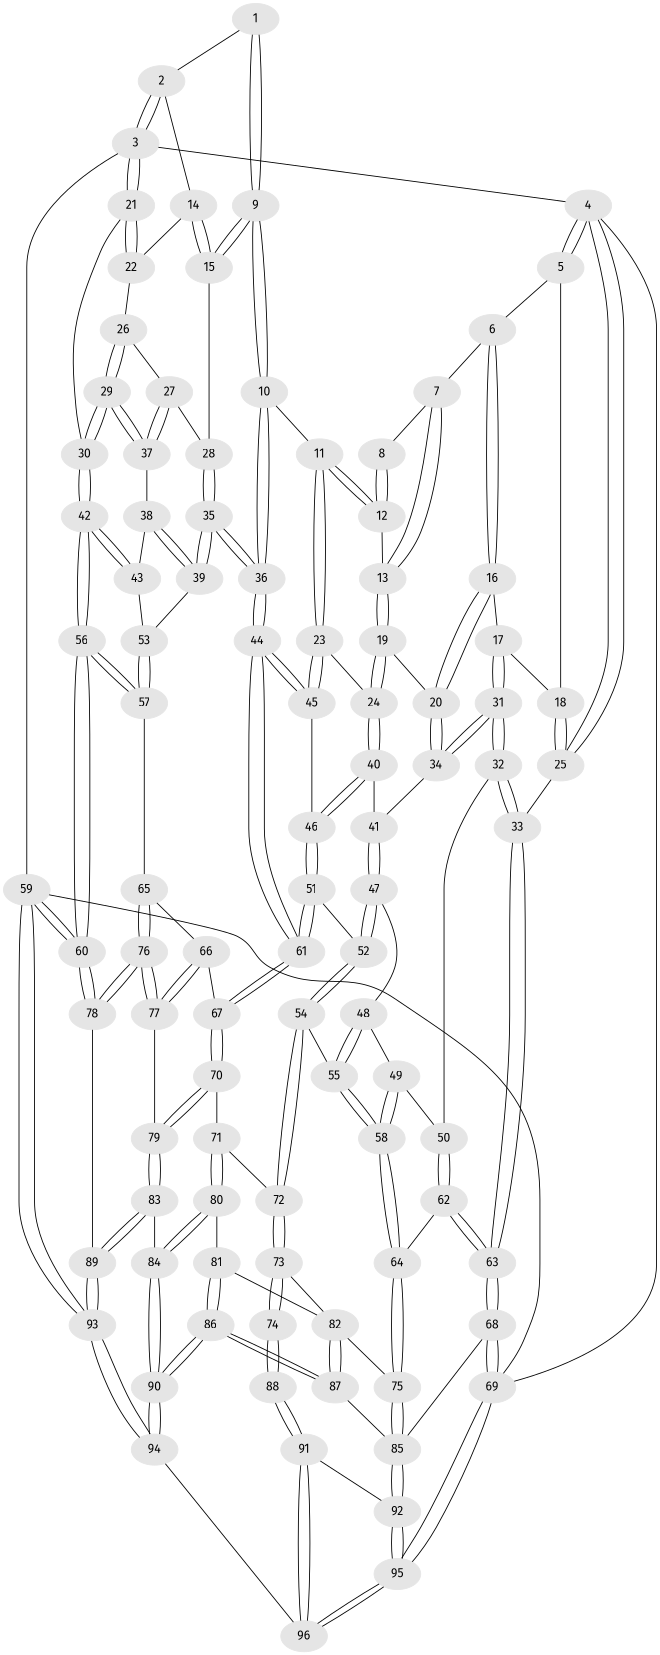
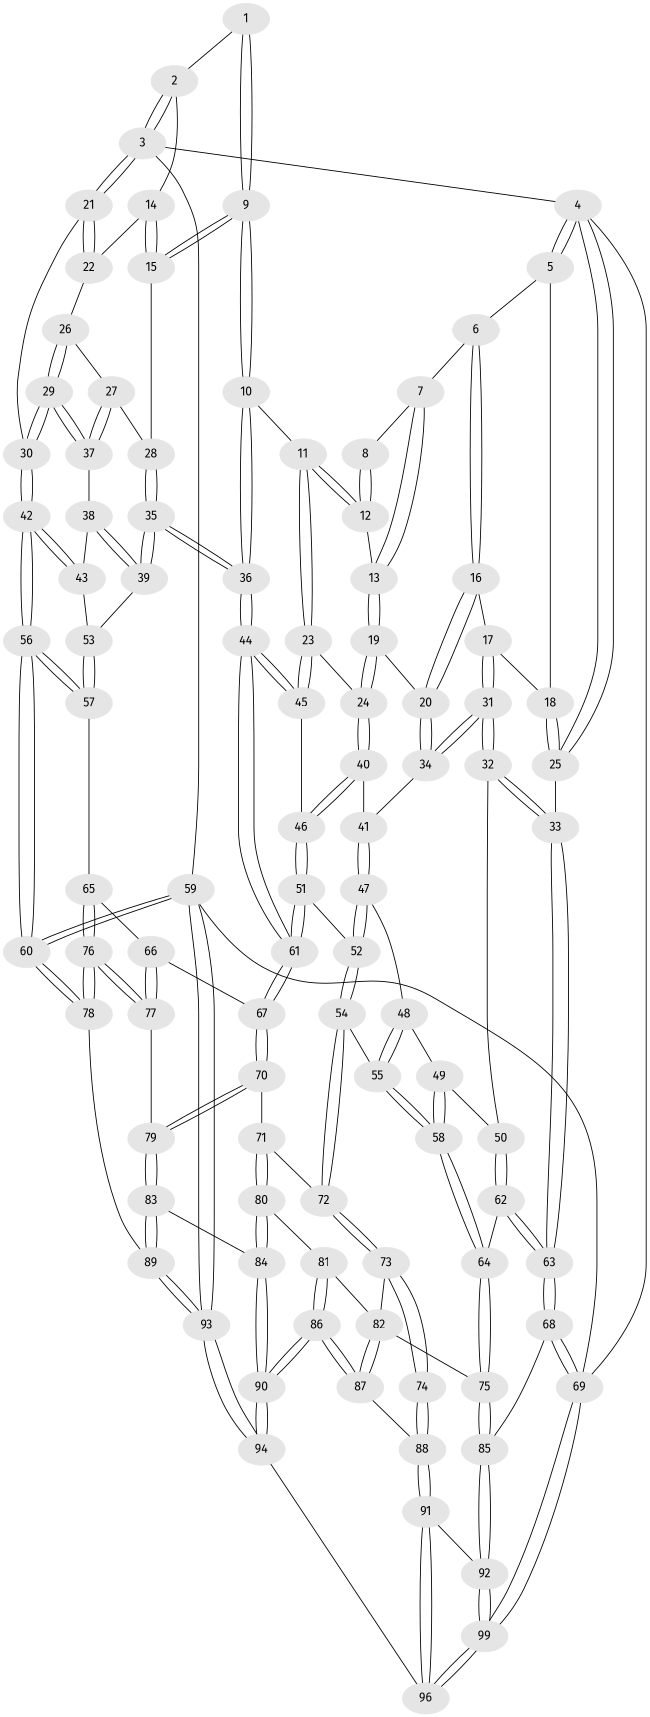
edge "87" -- "85": now "87" -- "88"
node "95": label "95" -> "99"
